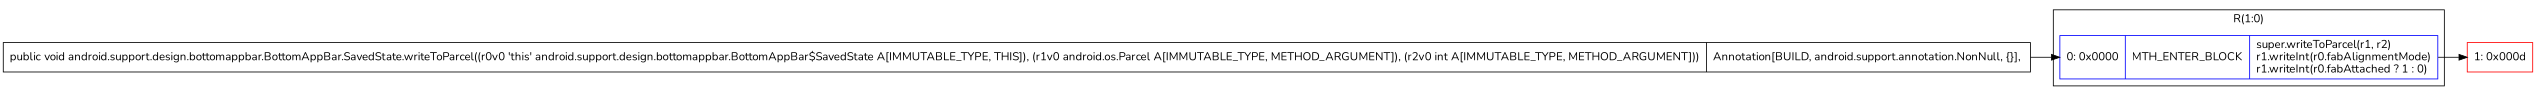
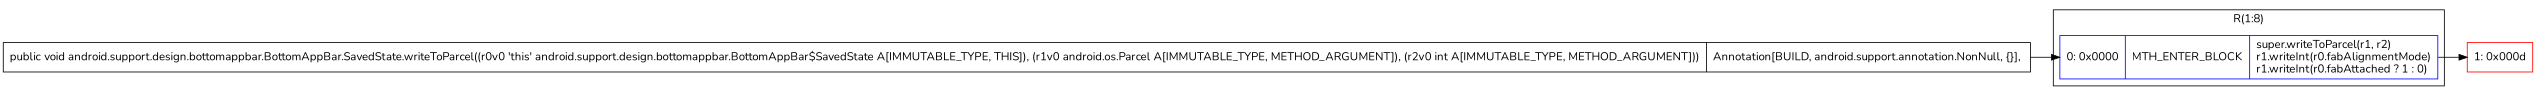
cluster "R(1:0)": label "R(1:0)" -> "R(1:8)"
